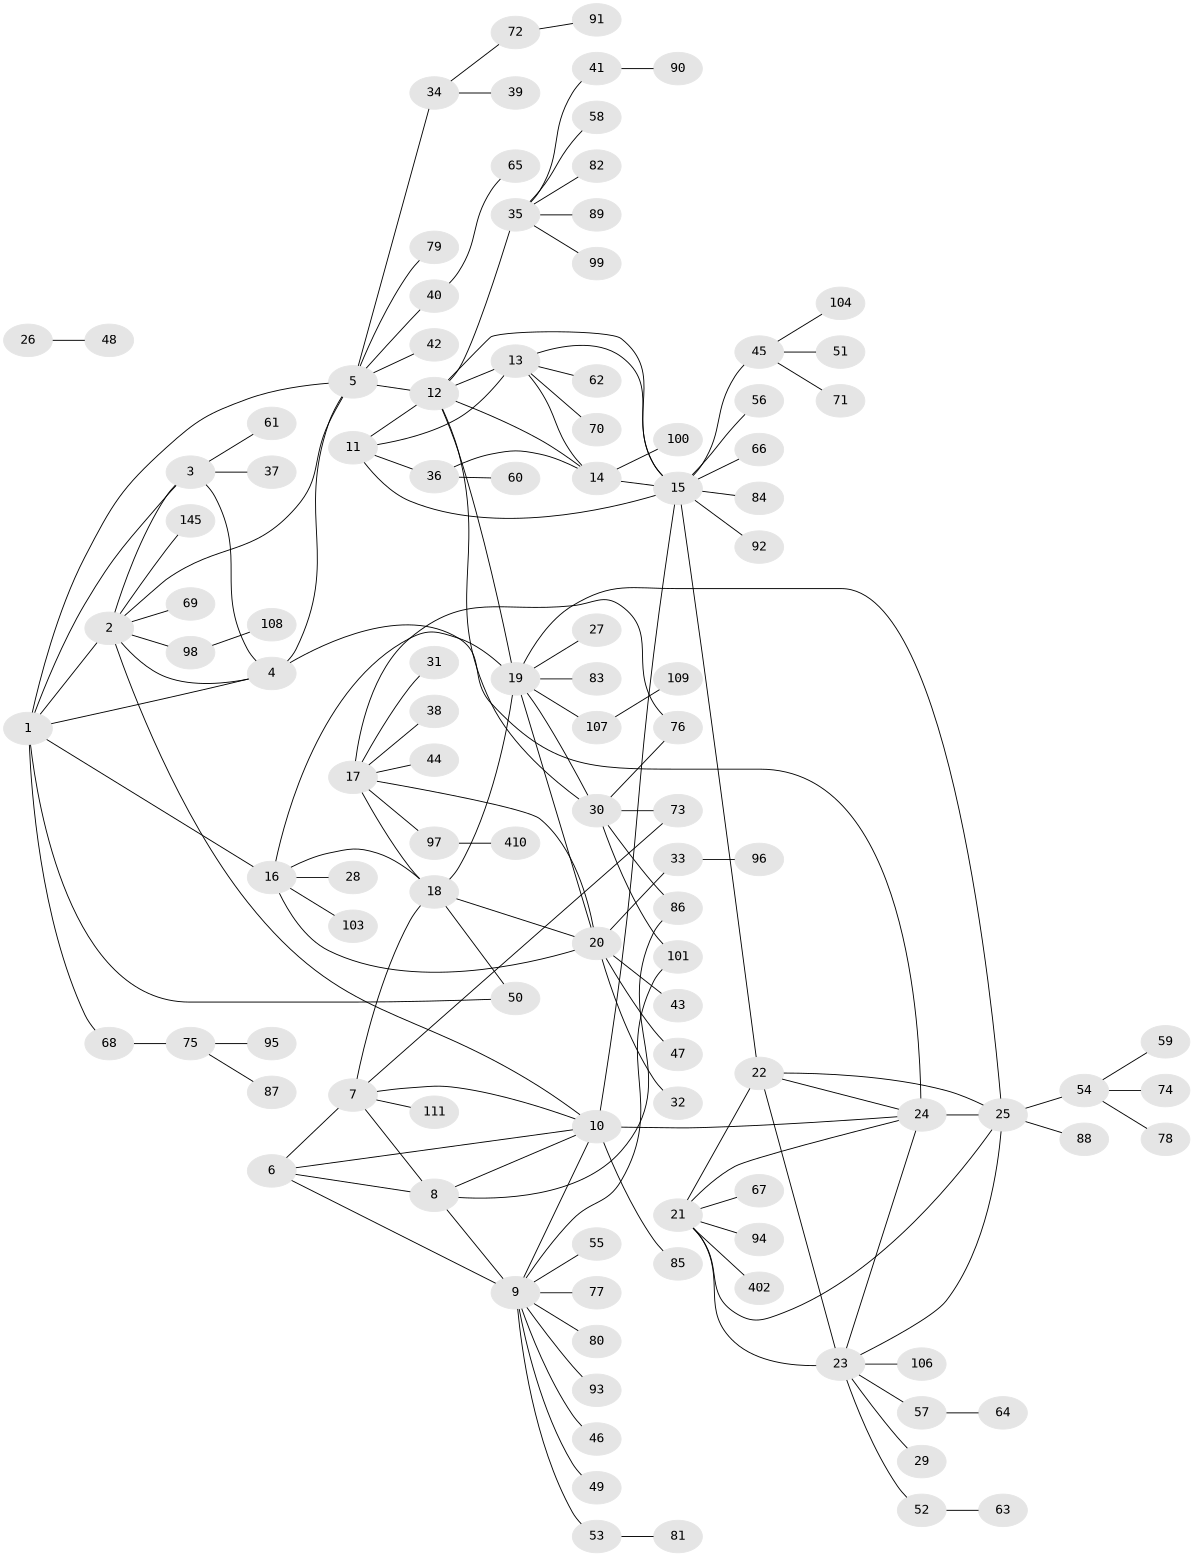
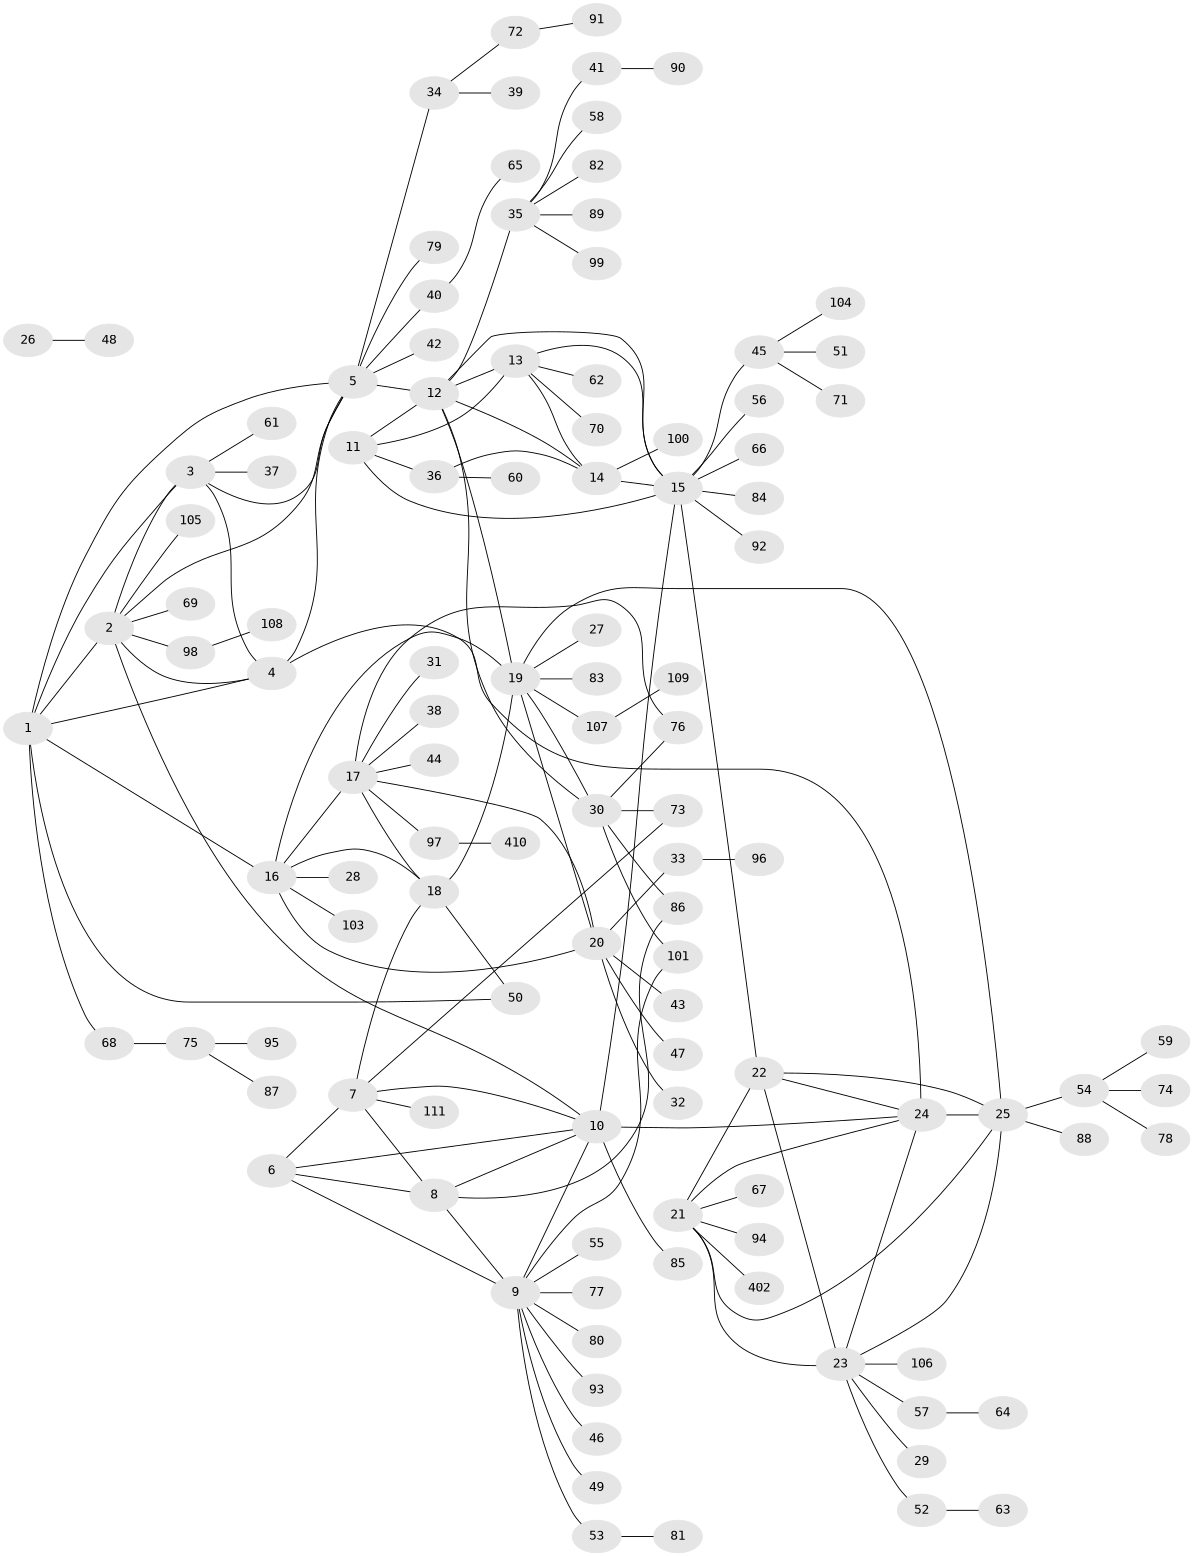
edge "5" -- "3": added
node "145": label "145" -> "105"
edge "17" -- "16": added
edge "18" -- "20": removed
